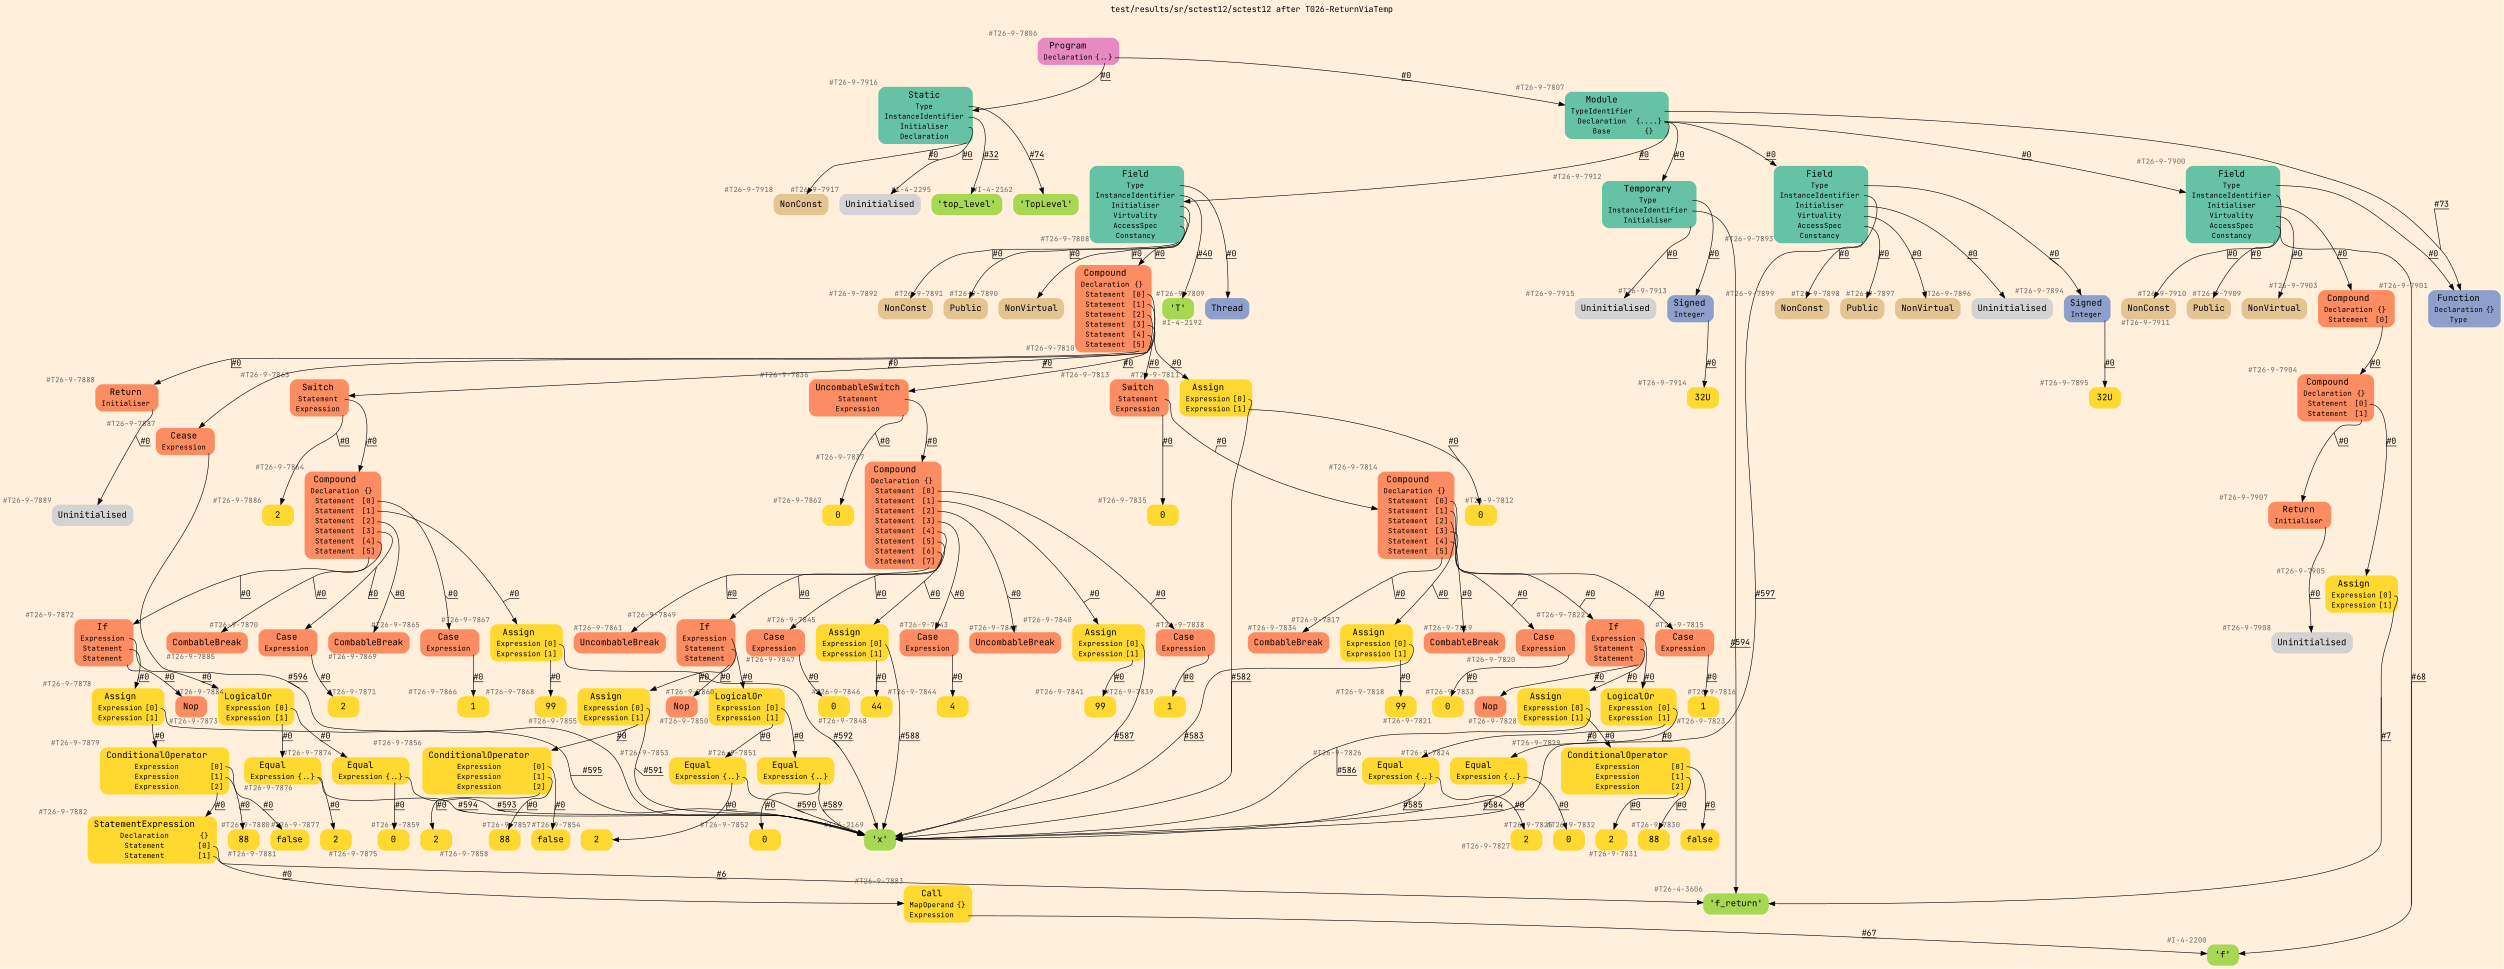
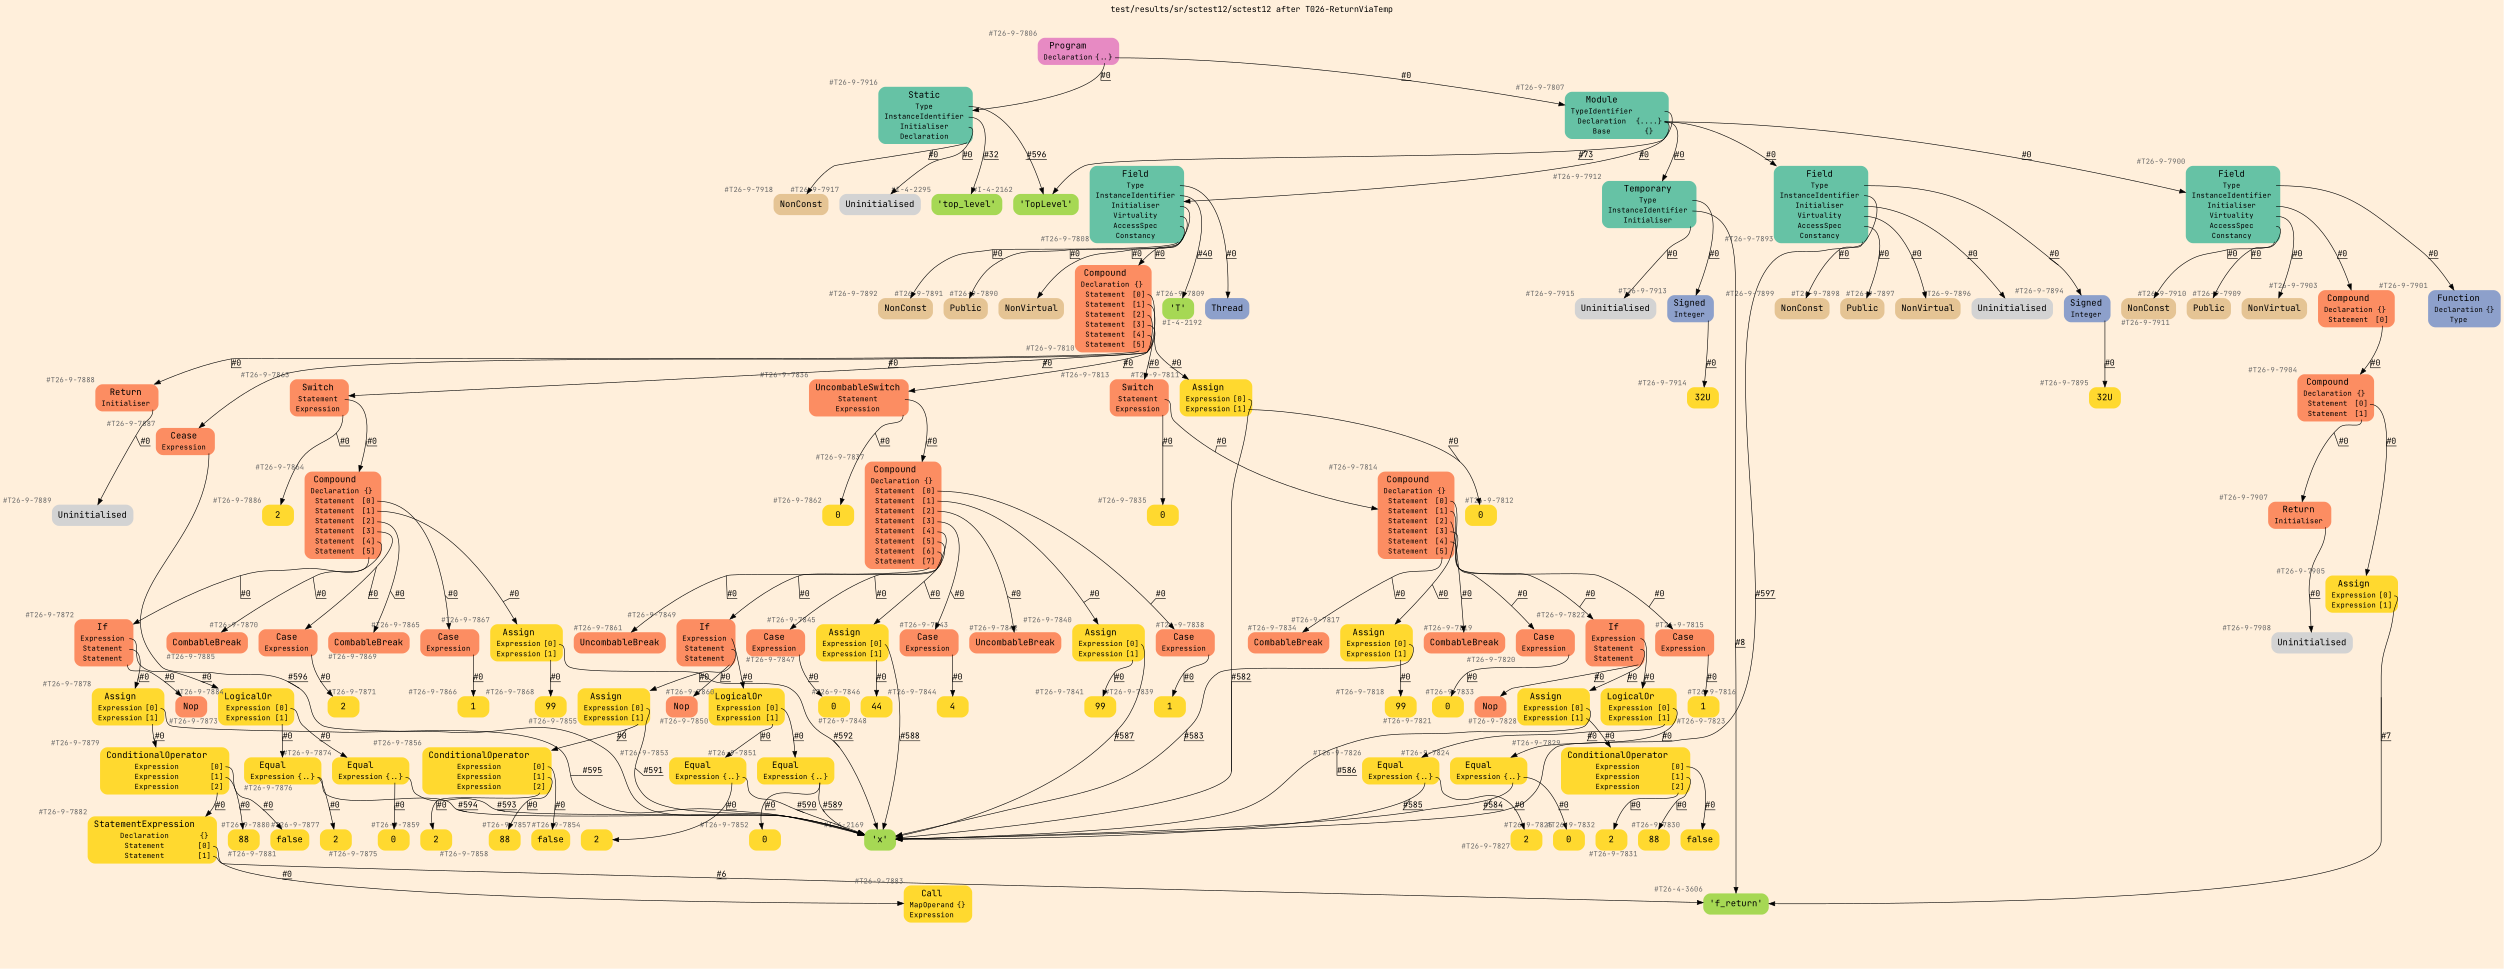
edge "Module" -> "Function": now "Module" -> "'TopLevel'"
edge "Static" -> "'TopLevel'": label "#74" -> "#596"
edge "Temporary" -> "'f_return'": label "#594" -> "#8"
node "'f'": removed
